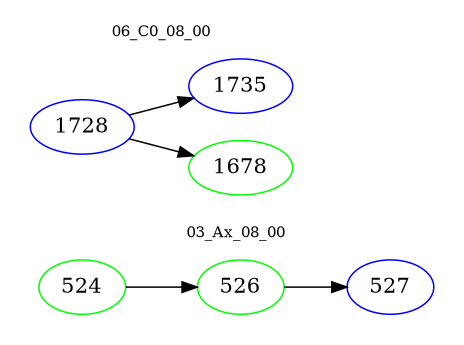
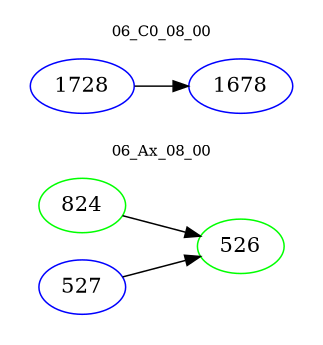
node "1735": removed
node "1678": color green -> blue
cluster "03_Ax_08_00": label "03_Ax_08_00" -> "06_Ax_08_00"
node "524": label "524" -> "824"
edge "526" -> "527": reversed
